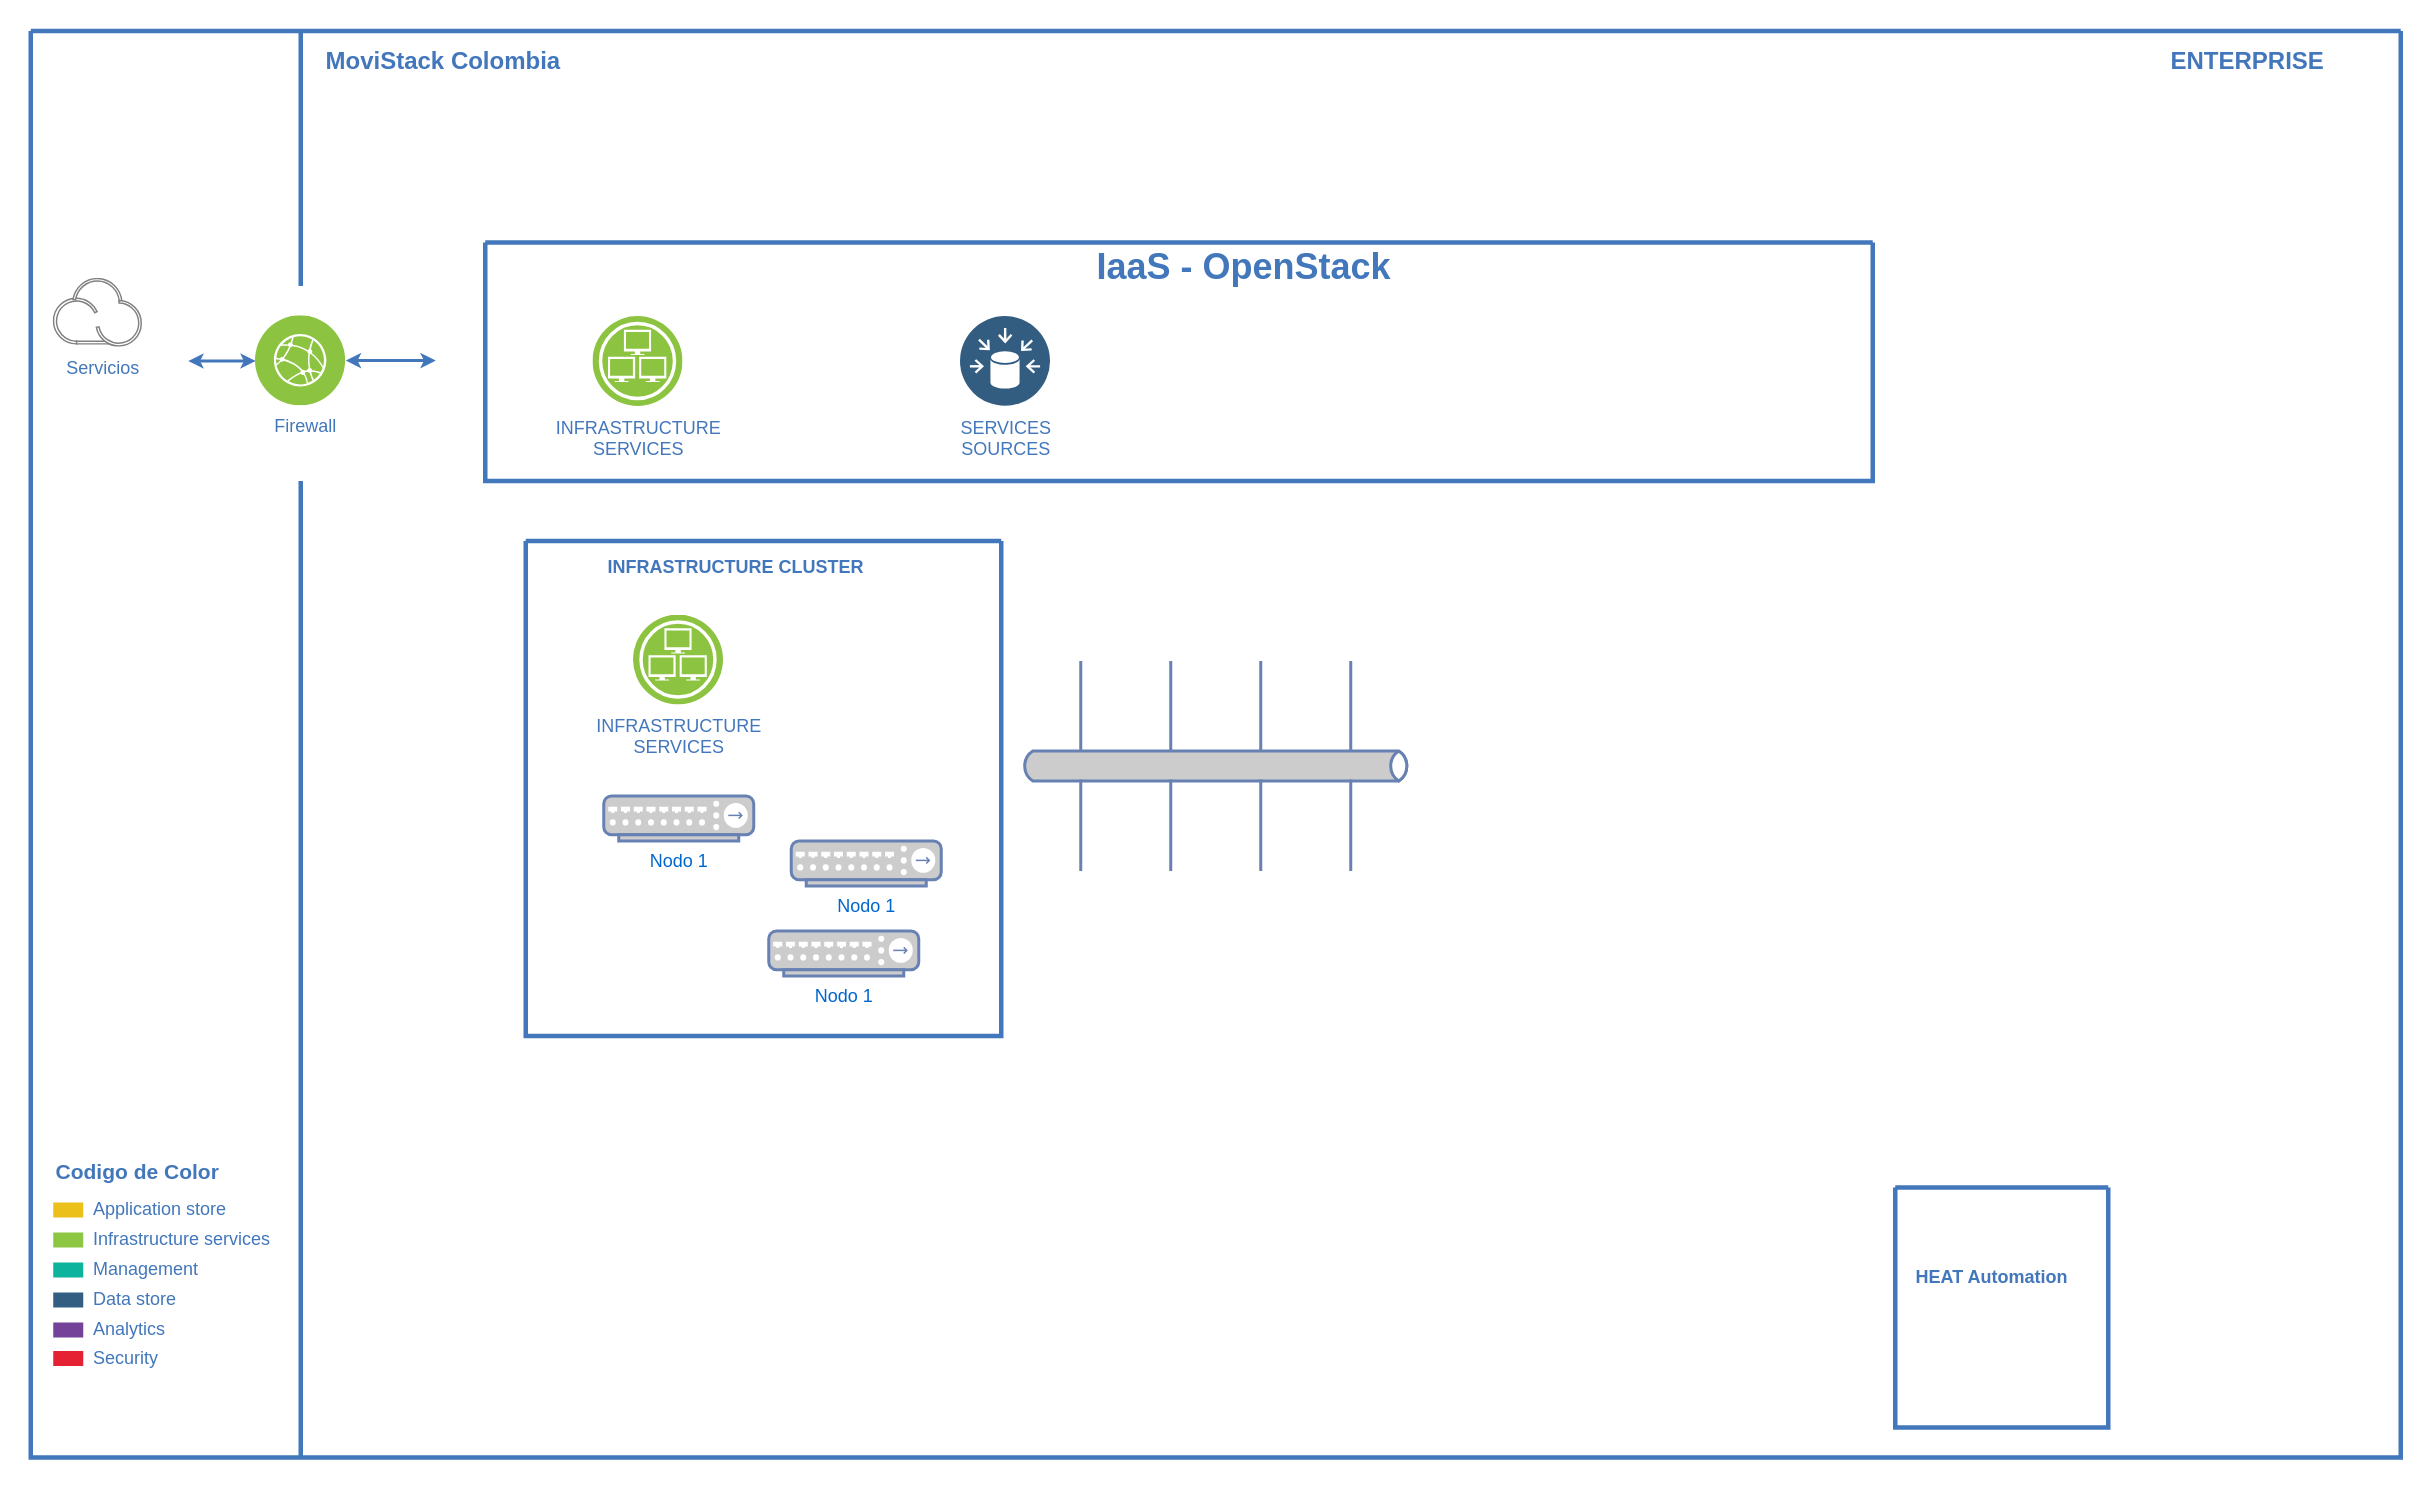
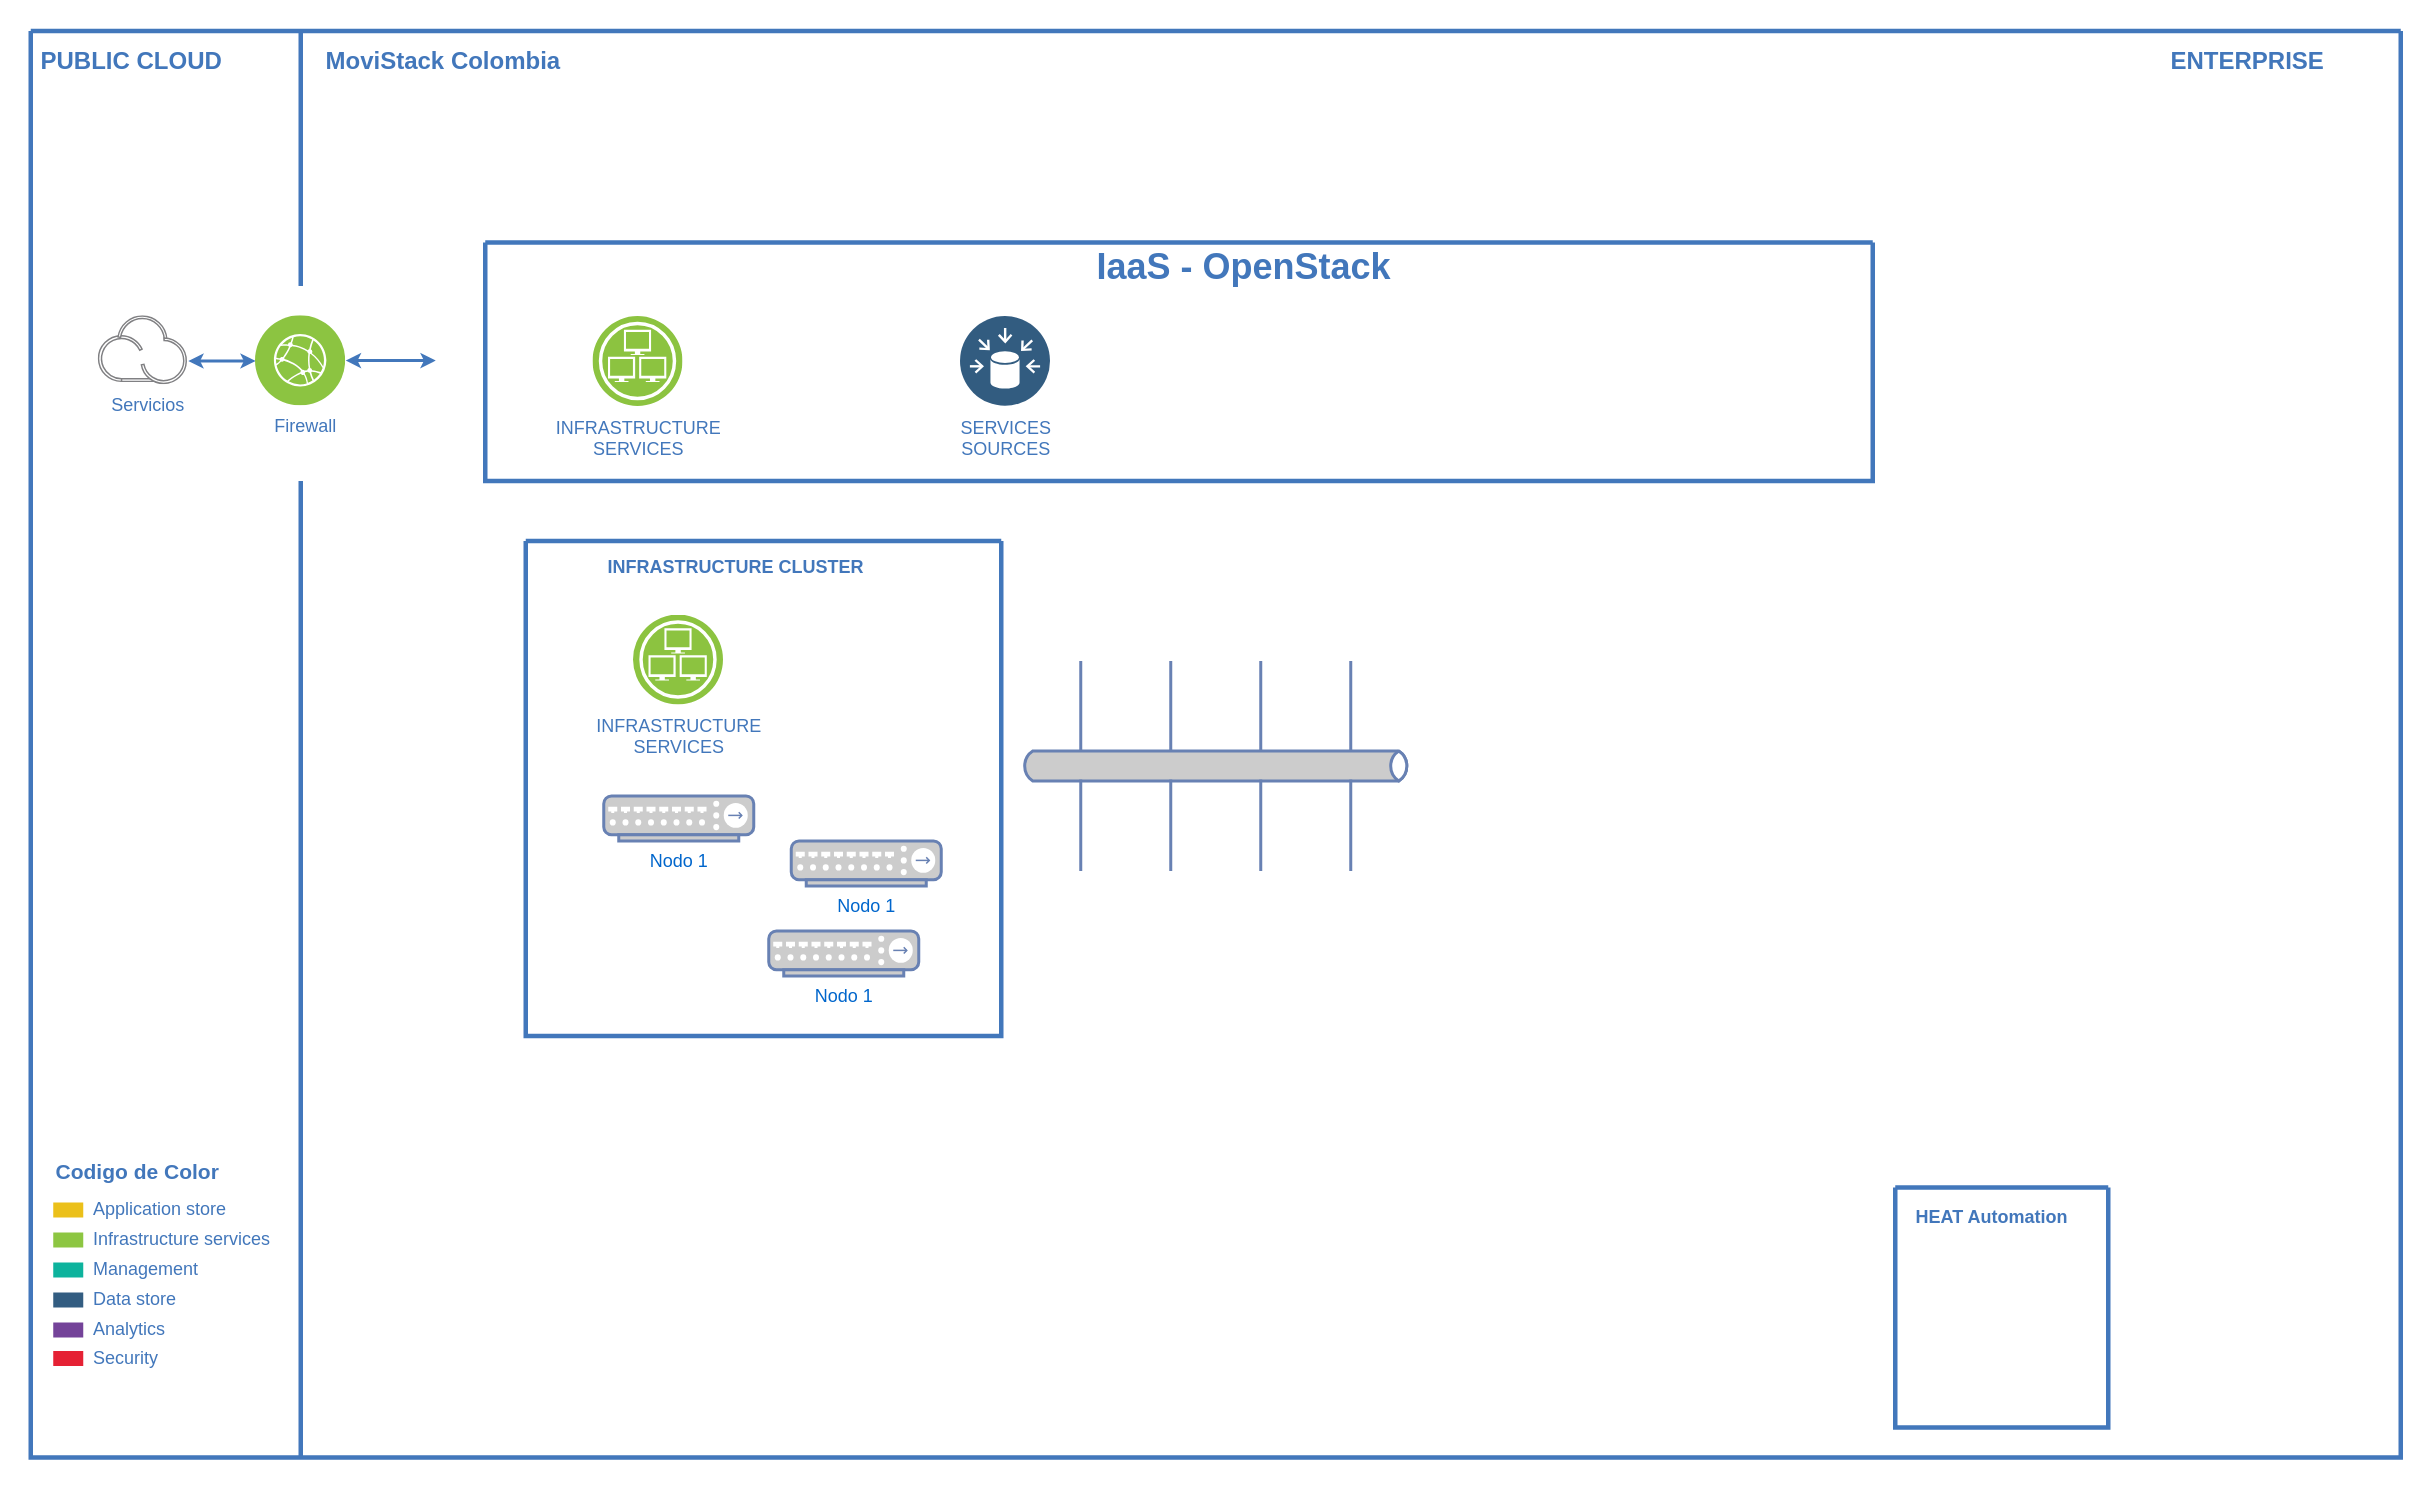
node "PUBLIC CLOUD": added
node "Servicios": moved (98, 313) -> (143, 350)
node "HEAT Automation": moved (1998, 1277) -> (1998, 1217)
